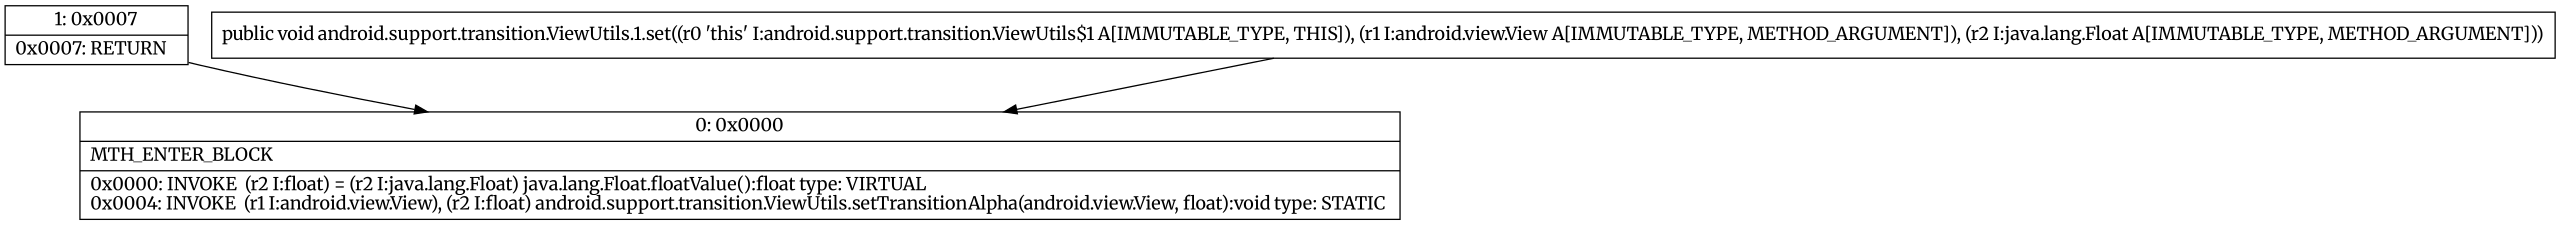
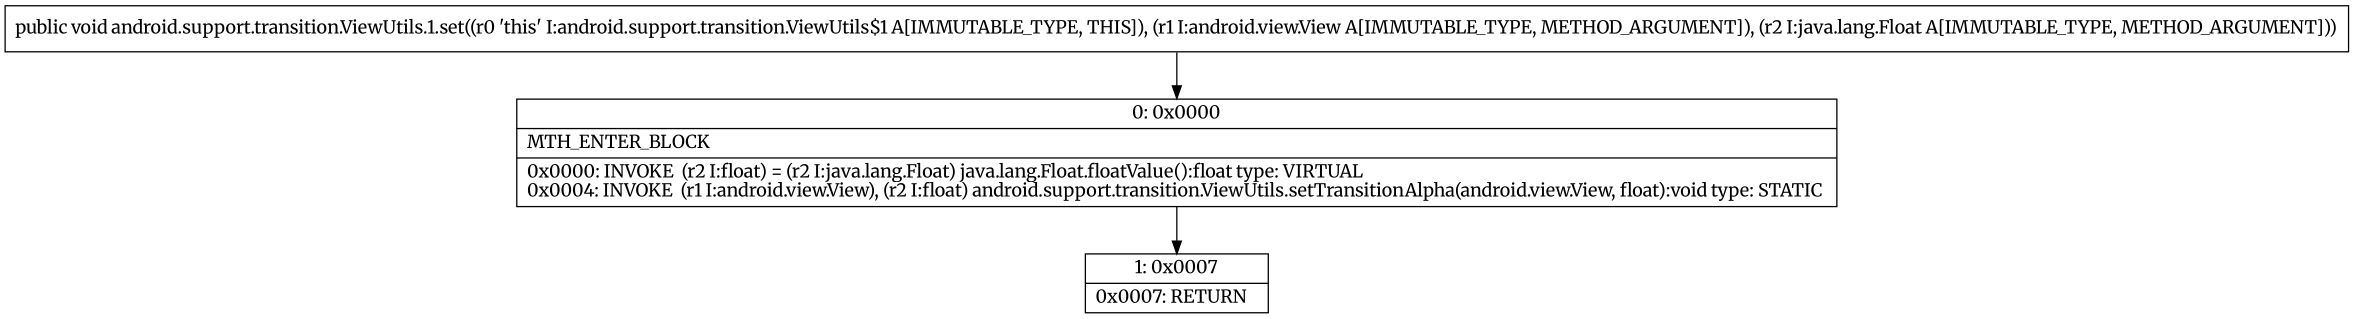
edge "1: 0x0007" -> "0: 0x0000": reversed
